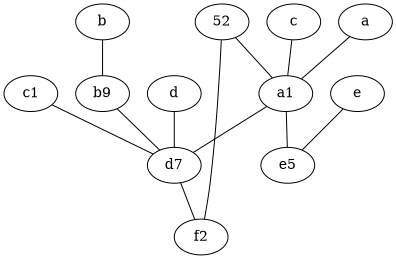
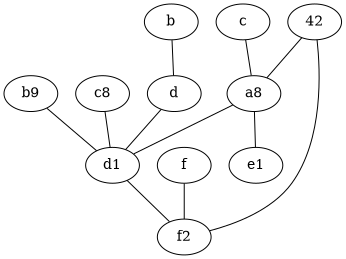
node "52": label "52" -> "42"
node "a": removed
edge "b" -- "b9": now "b" -- "d"
node "c1": label "c1" -> "c8"
node "a1": label "a1" -> "a8"
node "e": removed
node "d7": label "d7" -> "d1"
node "f": added
node "e5": label "e5" -> "e1"
